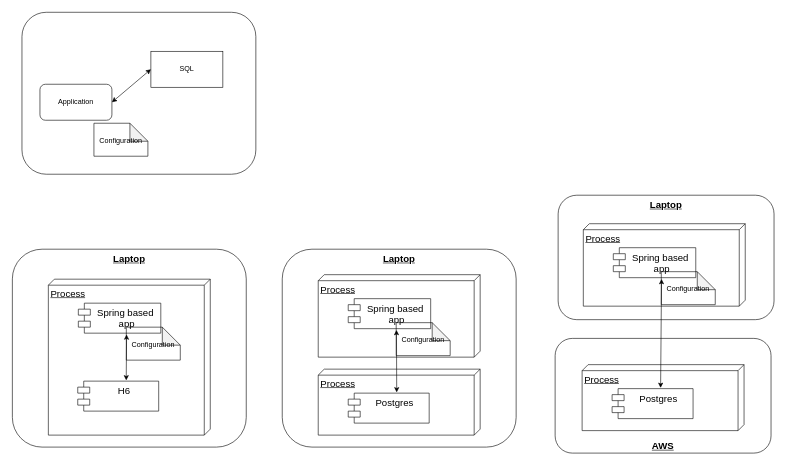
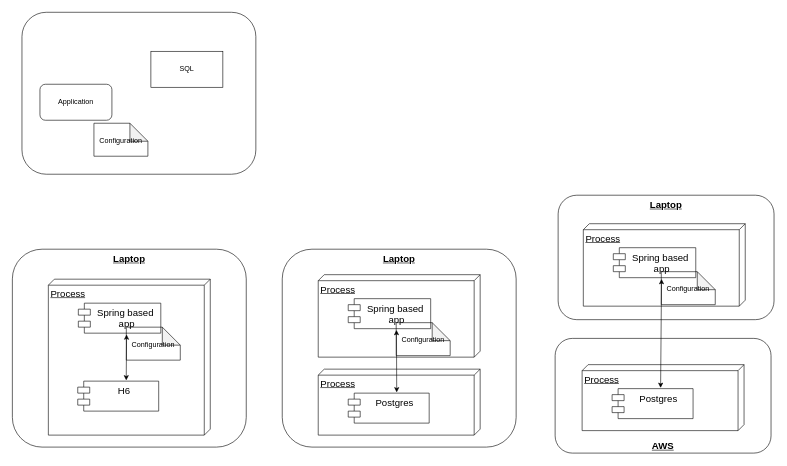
edge "SQL" -- "Application": removed
